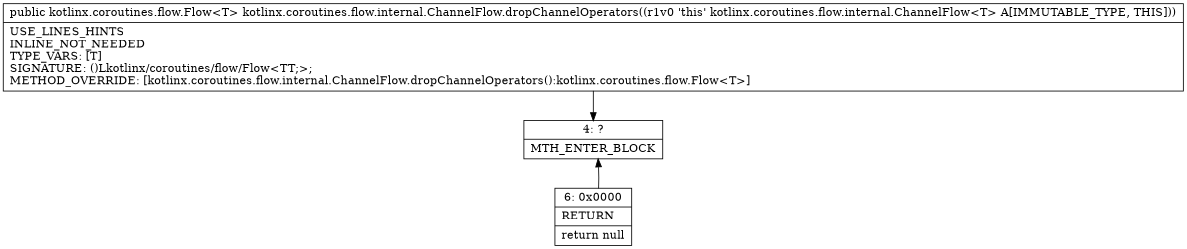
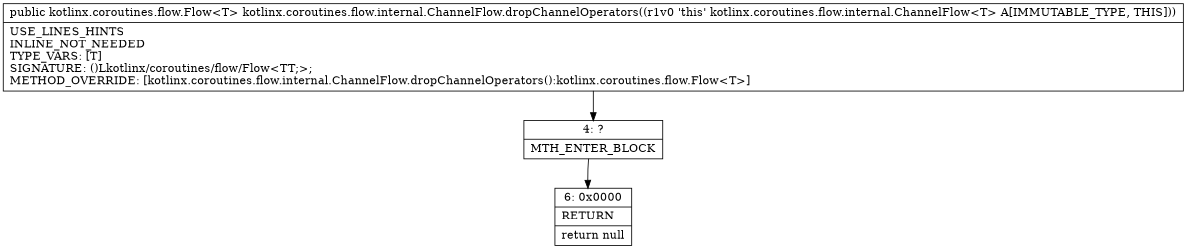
edge "6: 0x0000" -> "4: ?": reversed
